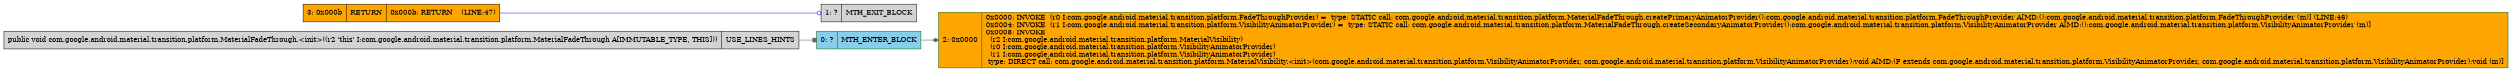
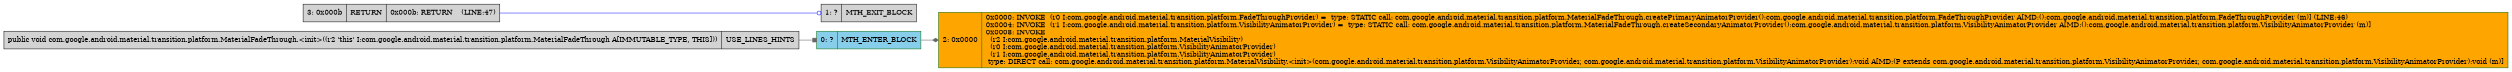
node "3: 0x000b": fillcolor orange -> lightgrey
